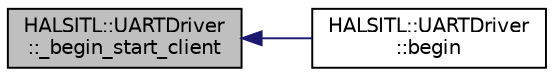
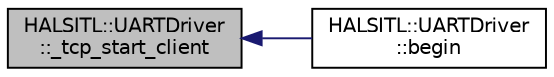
node "HALSITL::UARTDriver ::_begin_start_client": label "HALSITL::UARTDriver ::_begin_start_client" -> "HALSITL::UARTDriver ::_tcp_start_client"
